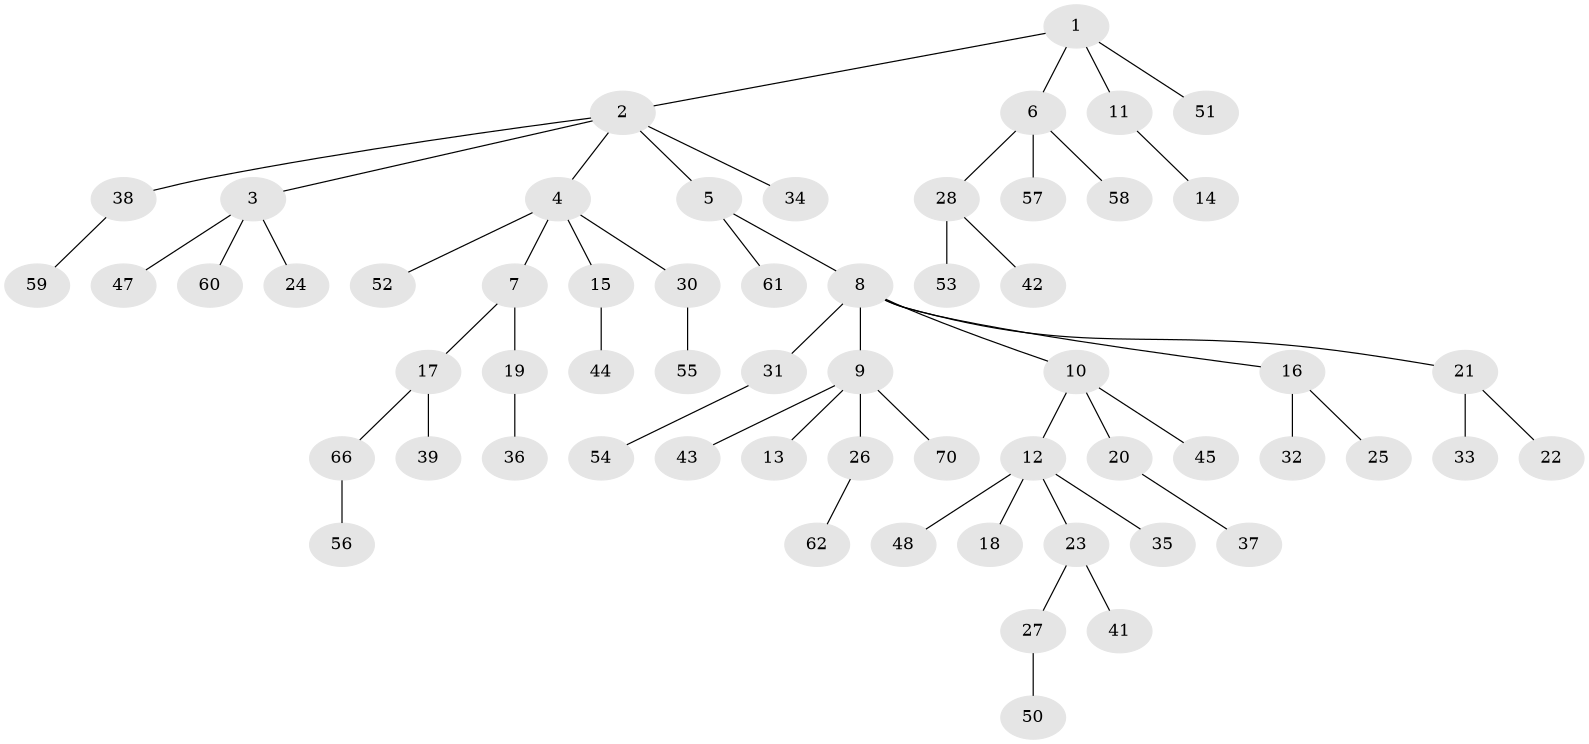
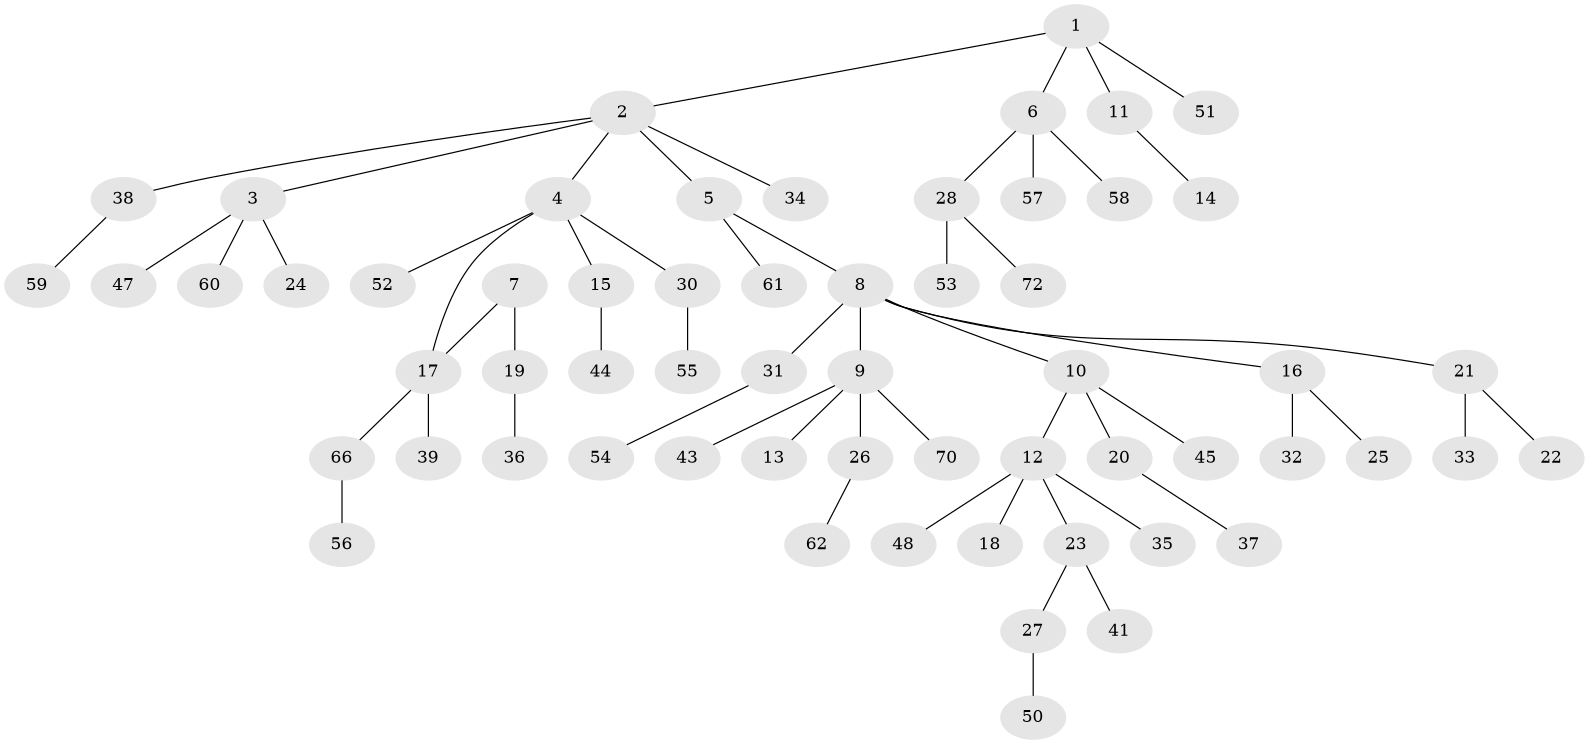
edge "4" -- "7": now "4" -- "17"
node "42": label "42" -> "72"
